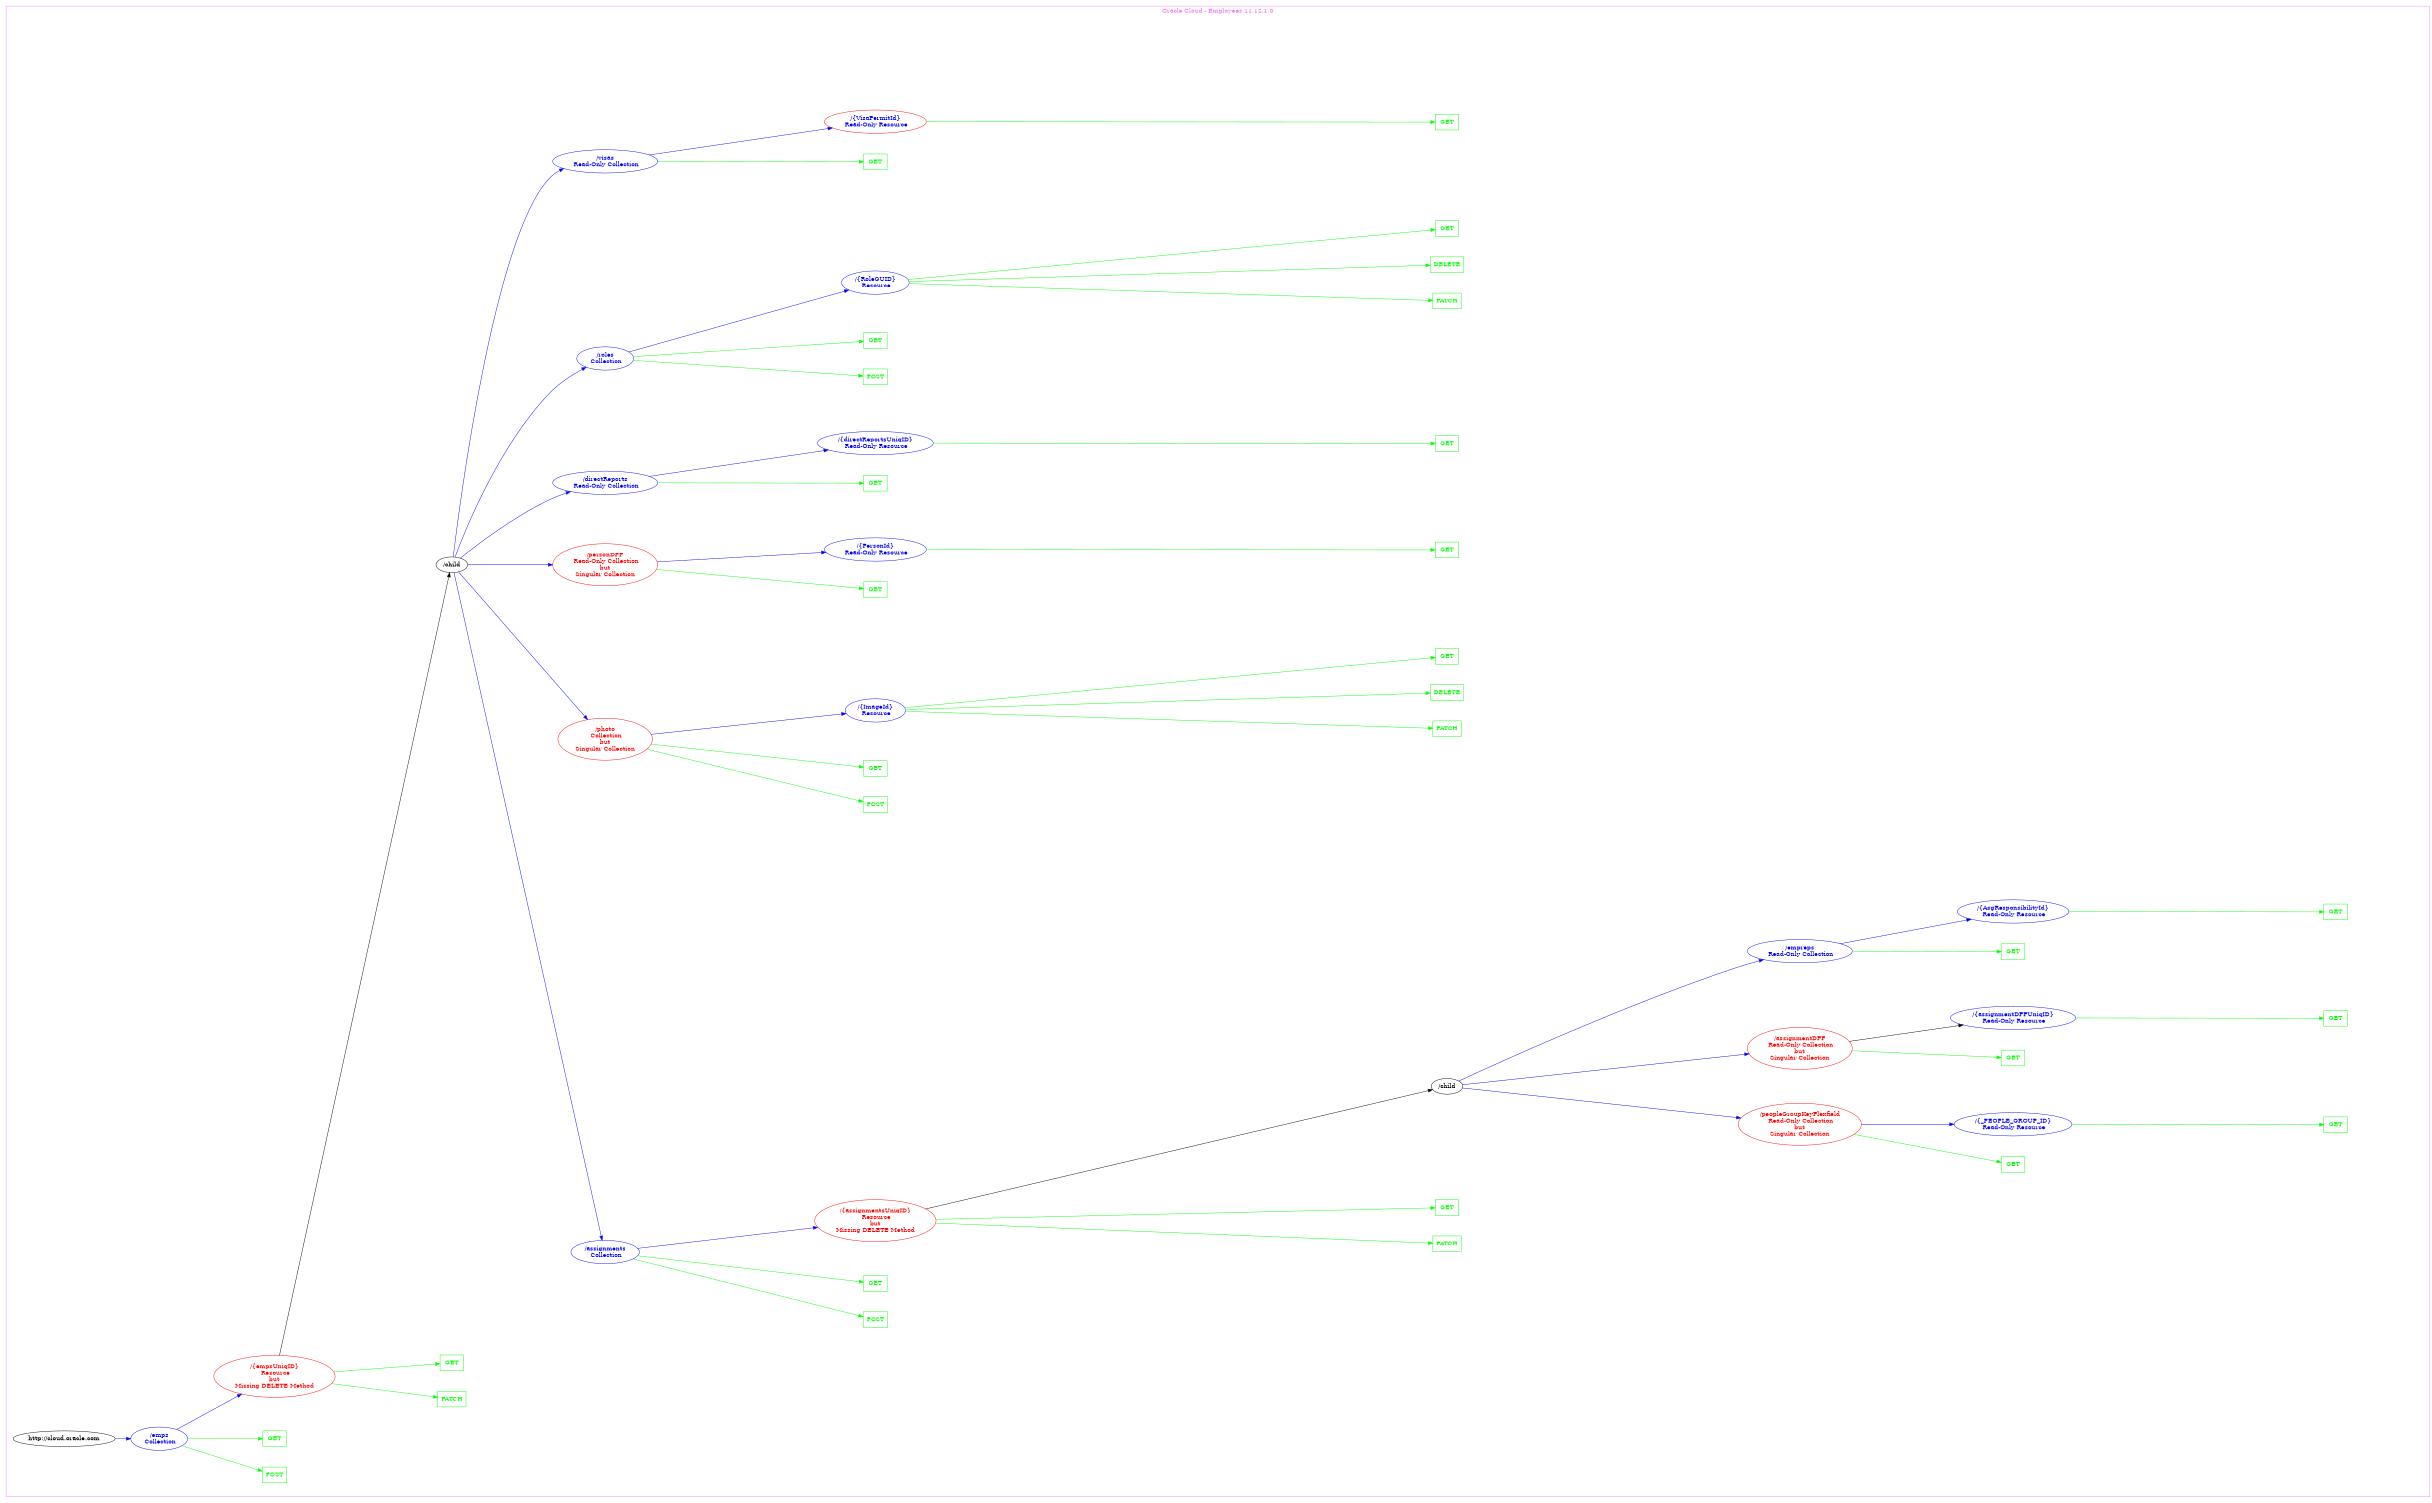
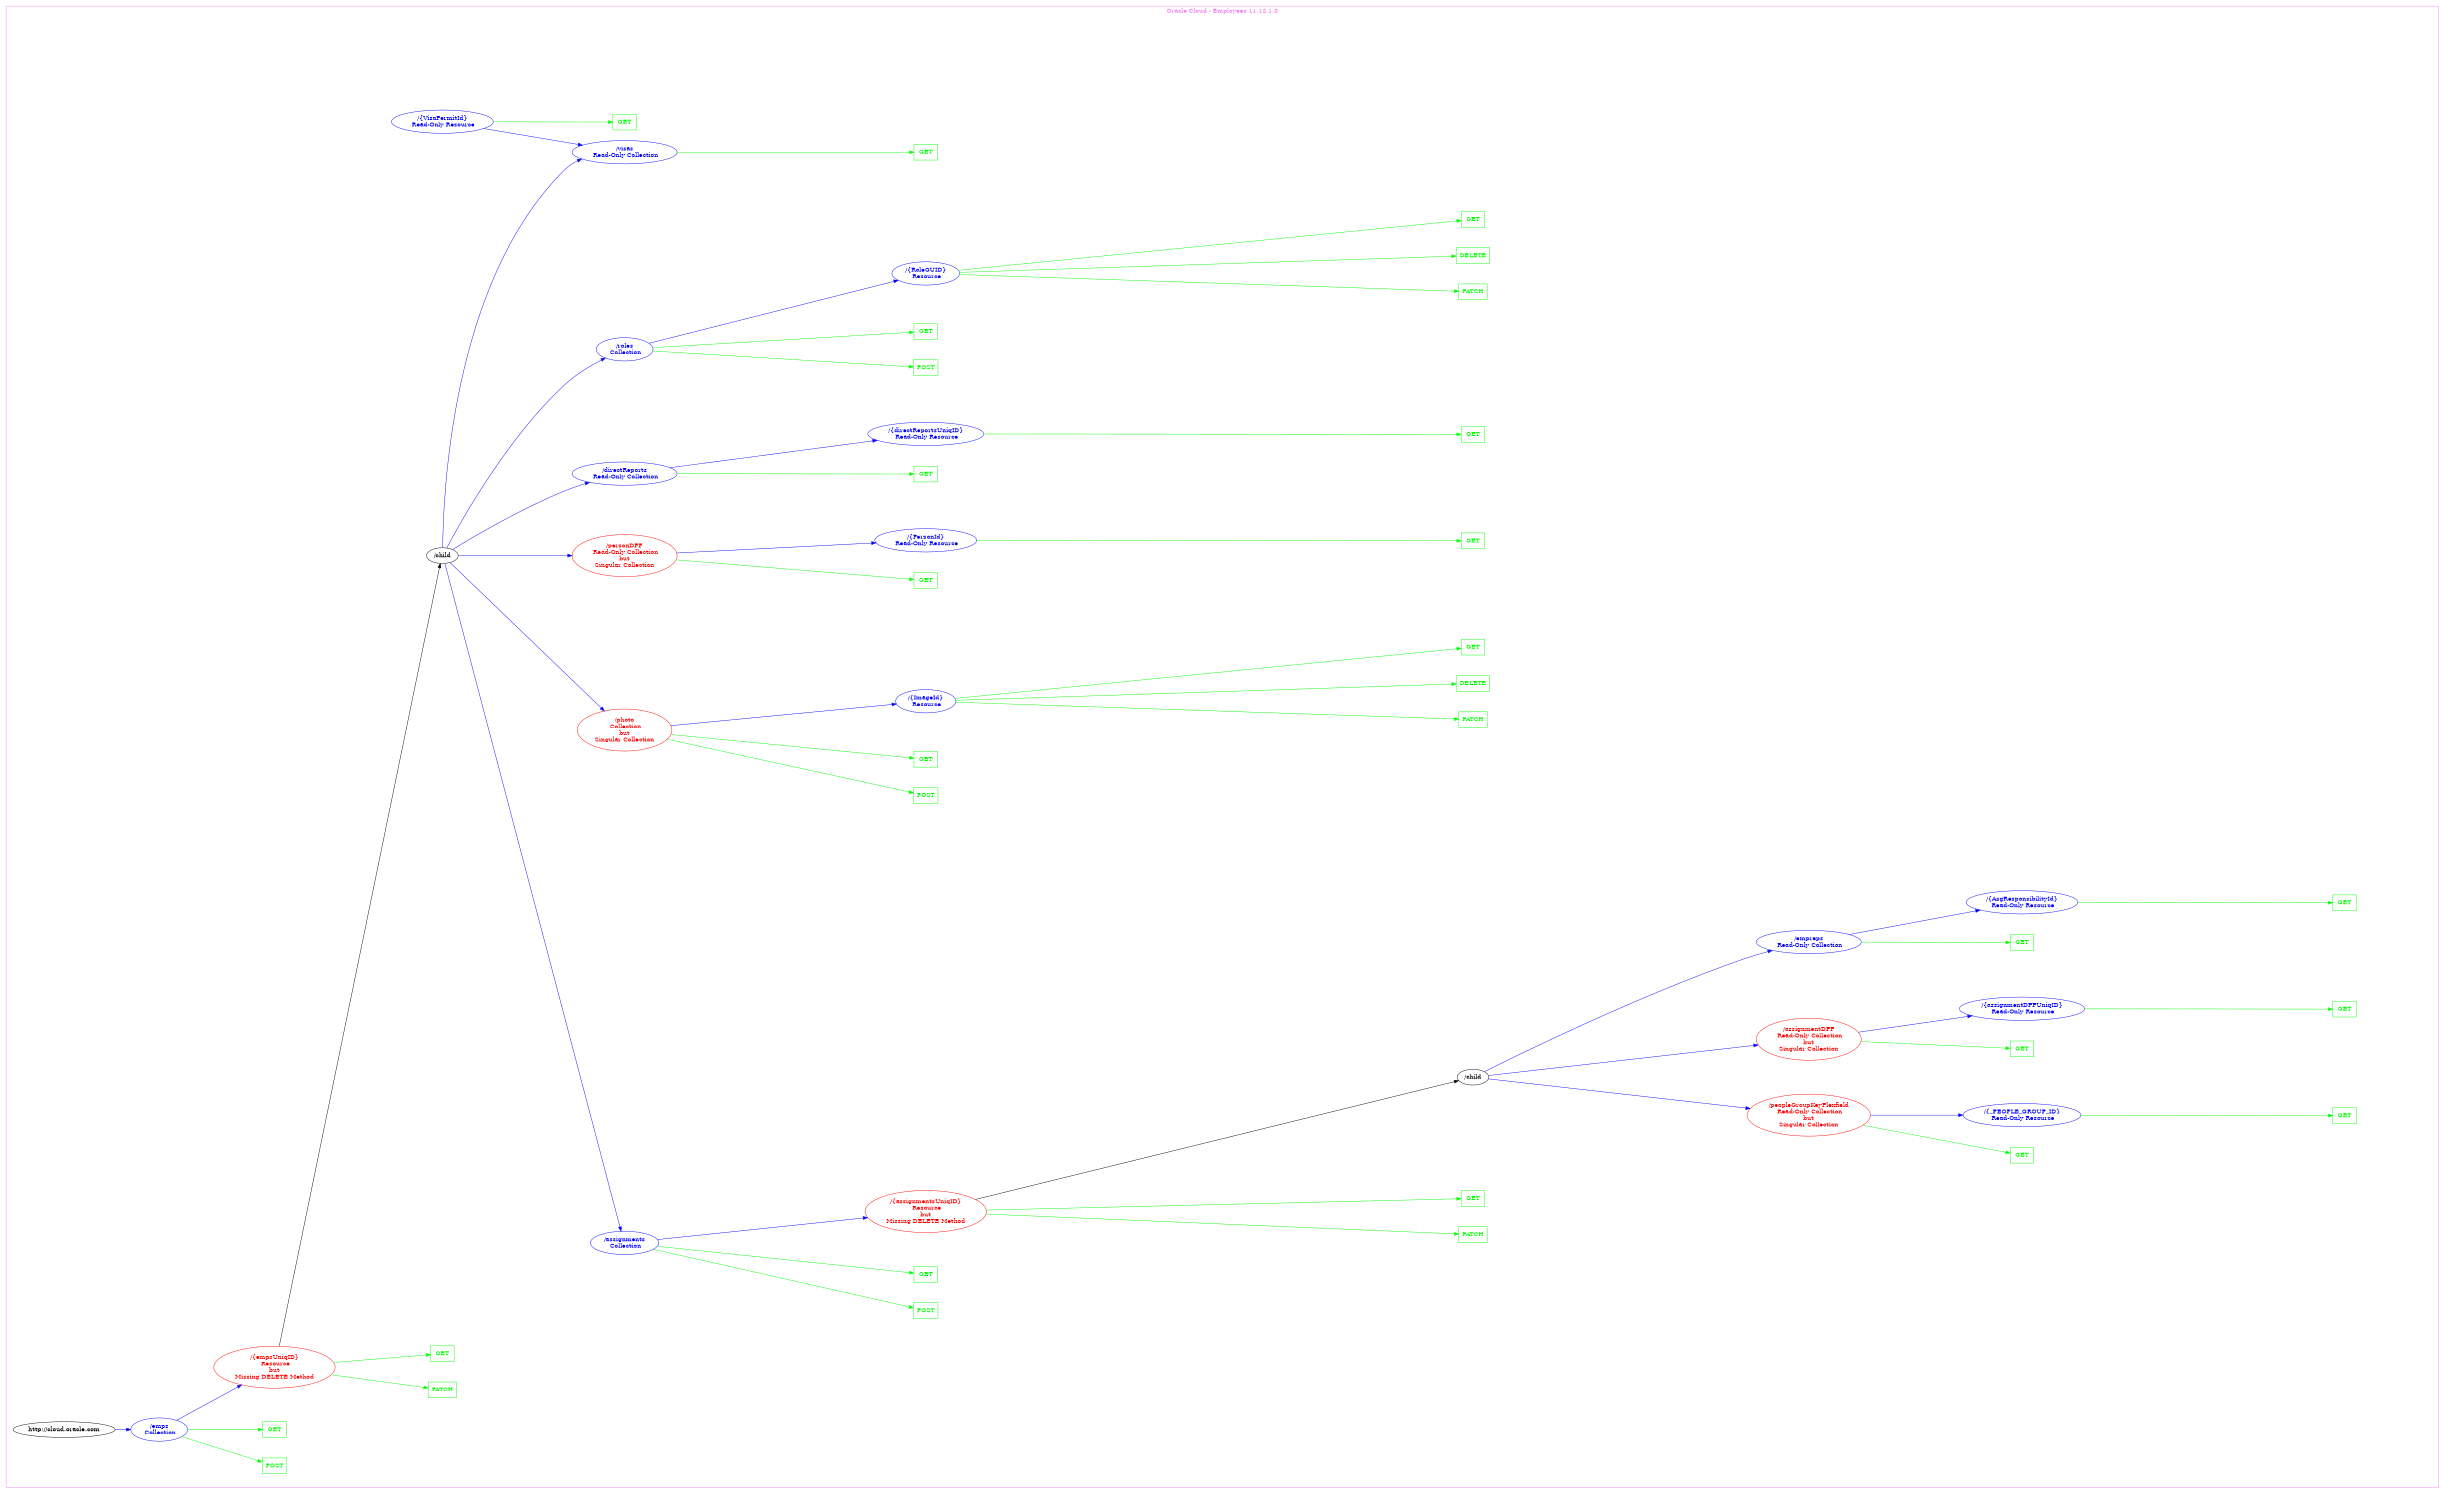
node "/{VisaPermitId} Read-Only Resource": color red -> blue
edge "/visas Read-Only Collection" -> "/{VisaPermitId} Read-Only Resource": reversed
edge "/assignmentDFF Read-Only Collection but Singular Collection" -> "/{assignmentDFFUniqID} Read-Only Resource": color black -> blue
